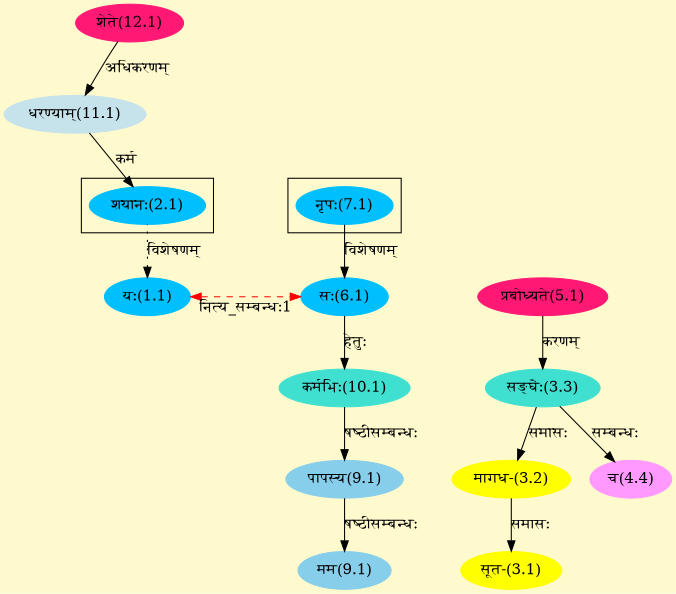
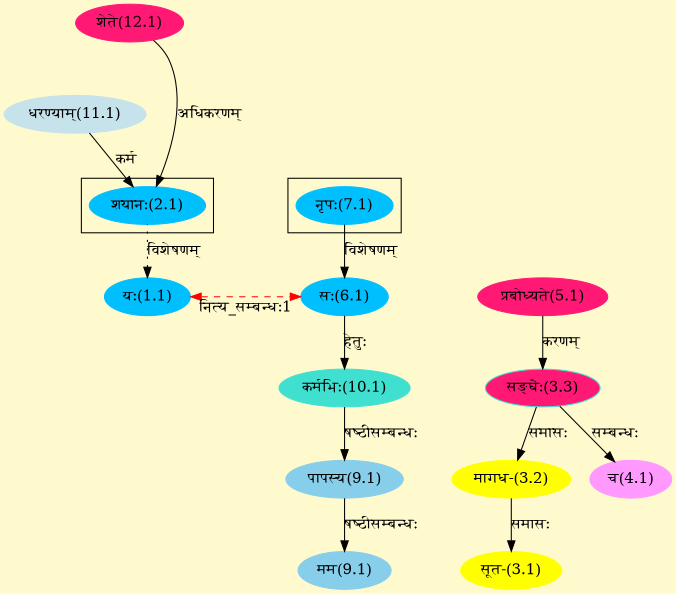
edge "शेते(12.1)" -> "धरण्याम्(11.1)": now "शेते(12.1)" -> "शयानः(2.1)"
node "सङ्घैः(3.3)": fillcolor #40e0d0 -> #ff1975
node "च(4.4)": label "च(4.4)" -> "च(4.1)"
